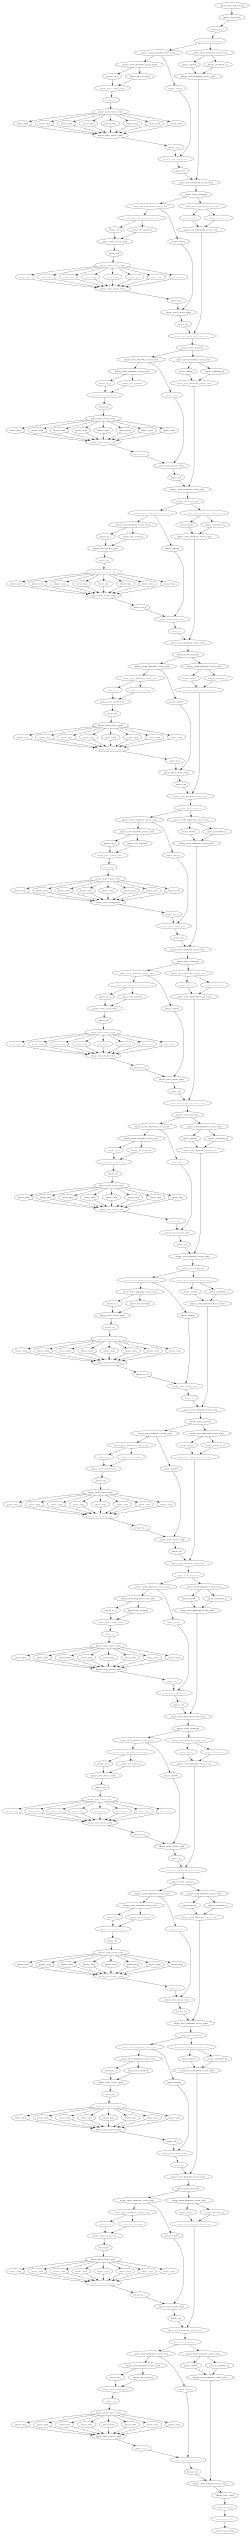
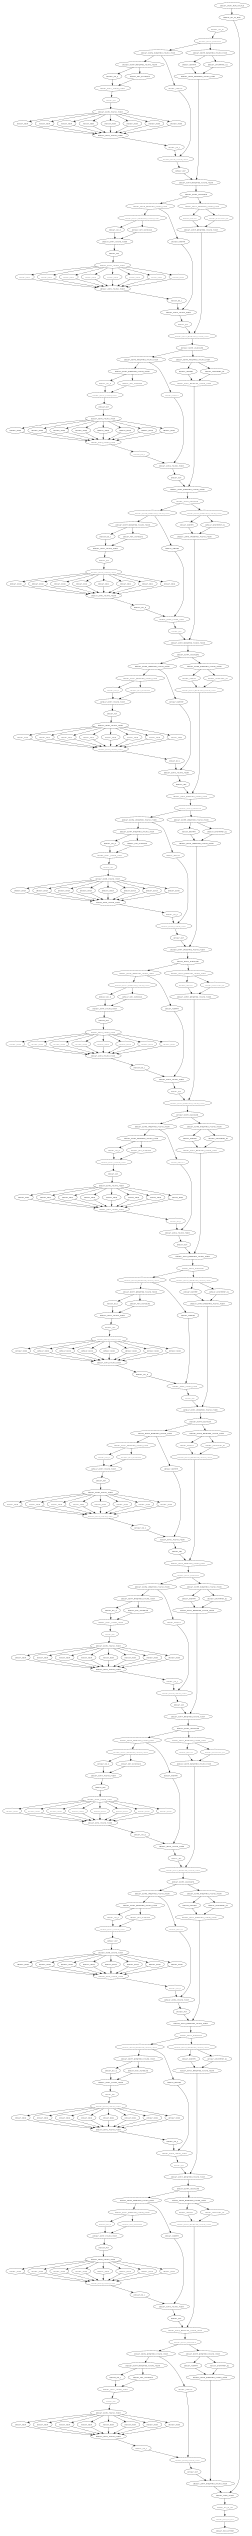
edge "des16r_int_to_text" -> "des16r_do_ip": now "des16r_int_to_text" -> "des15r_criss_cross"
